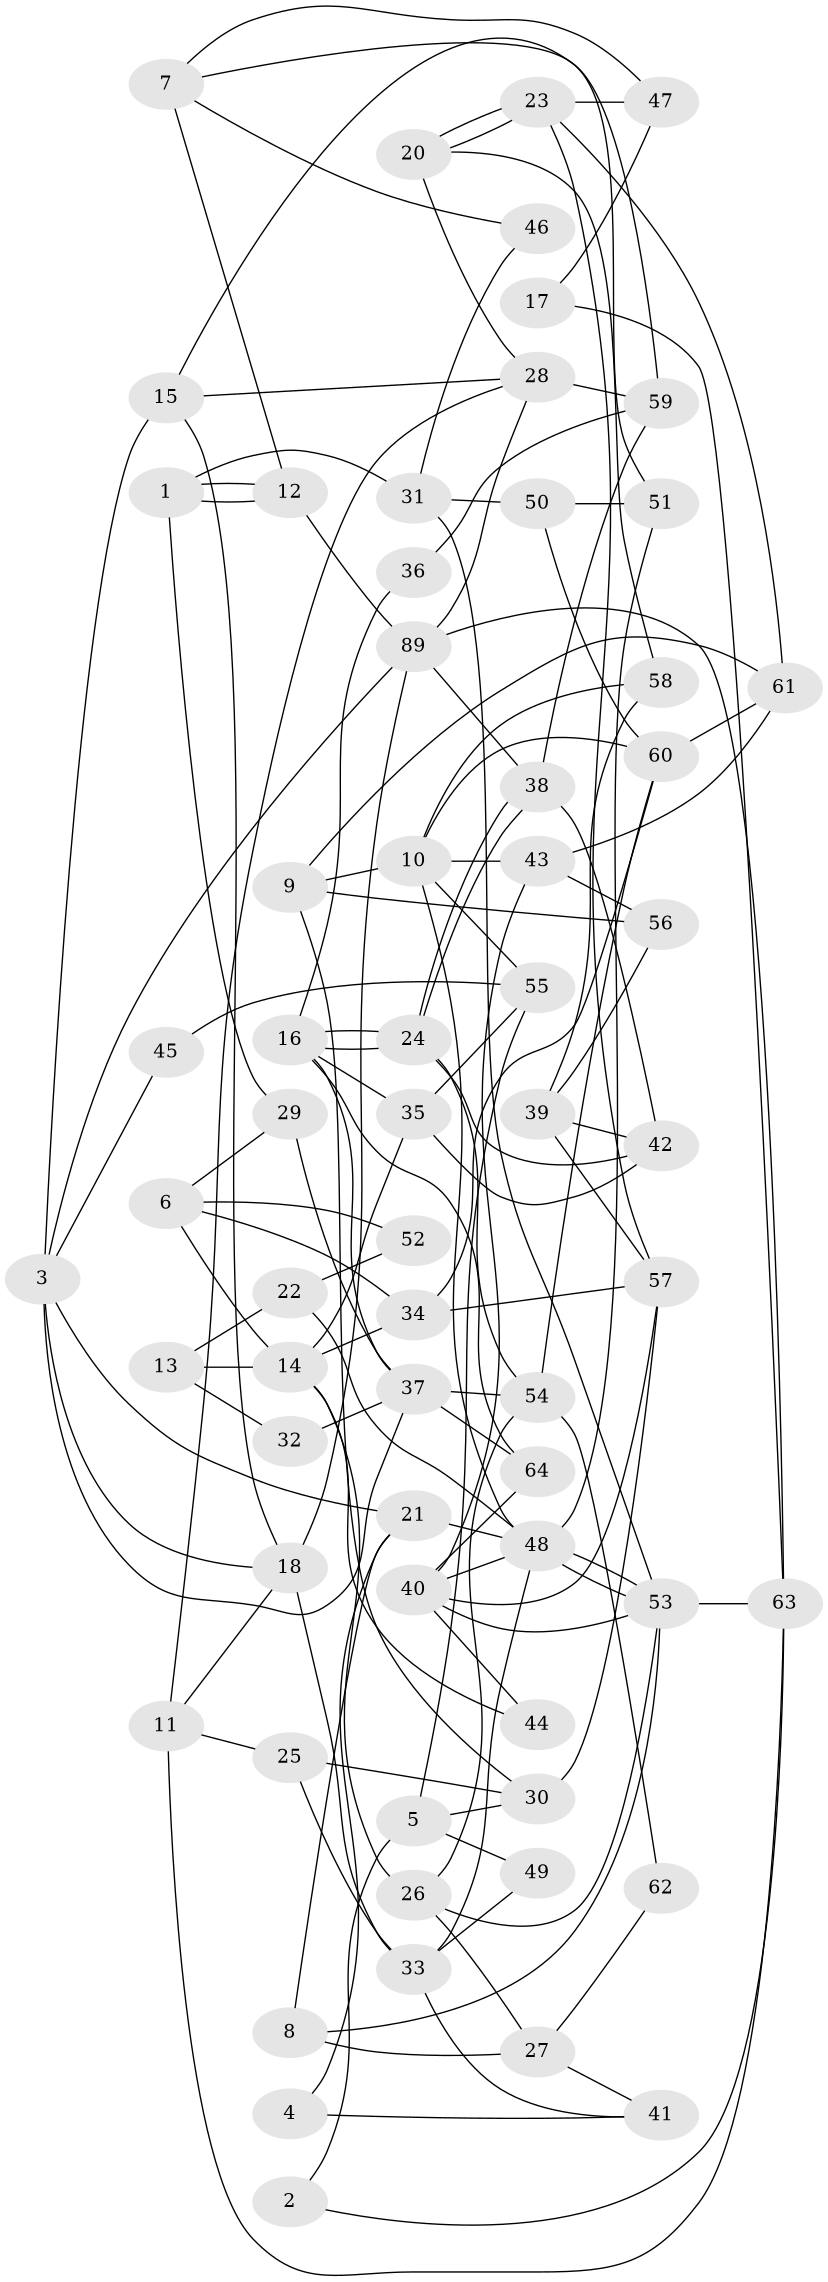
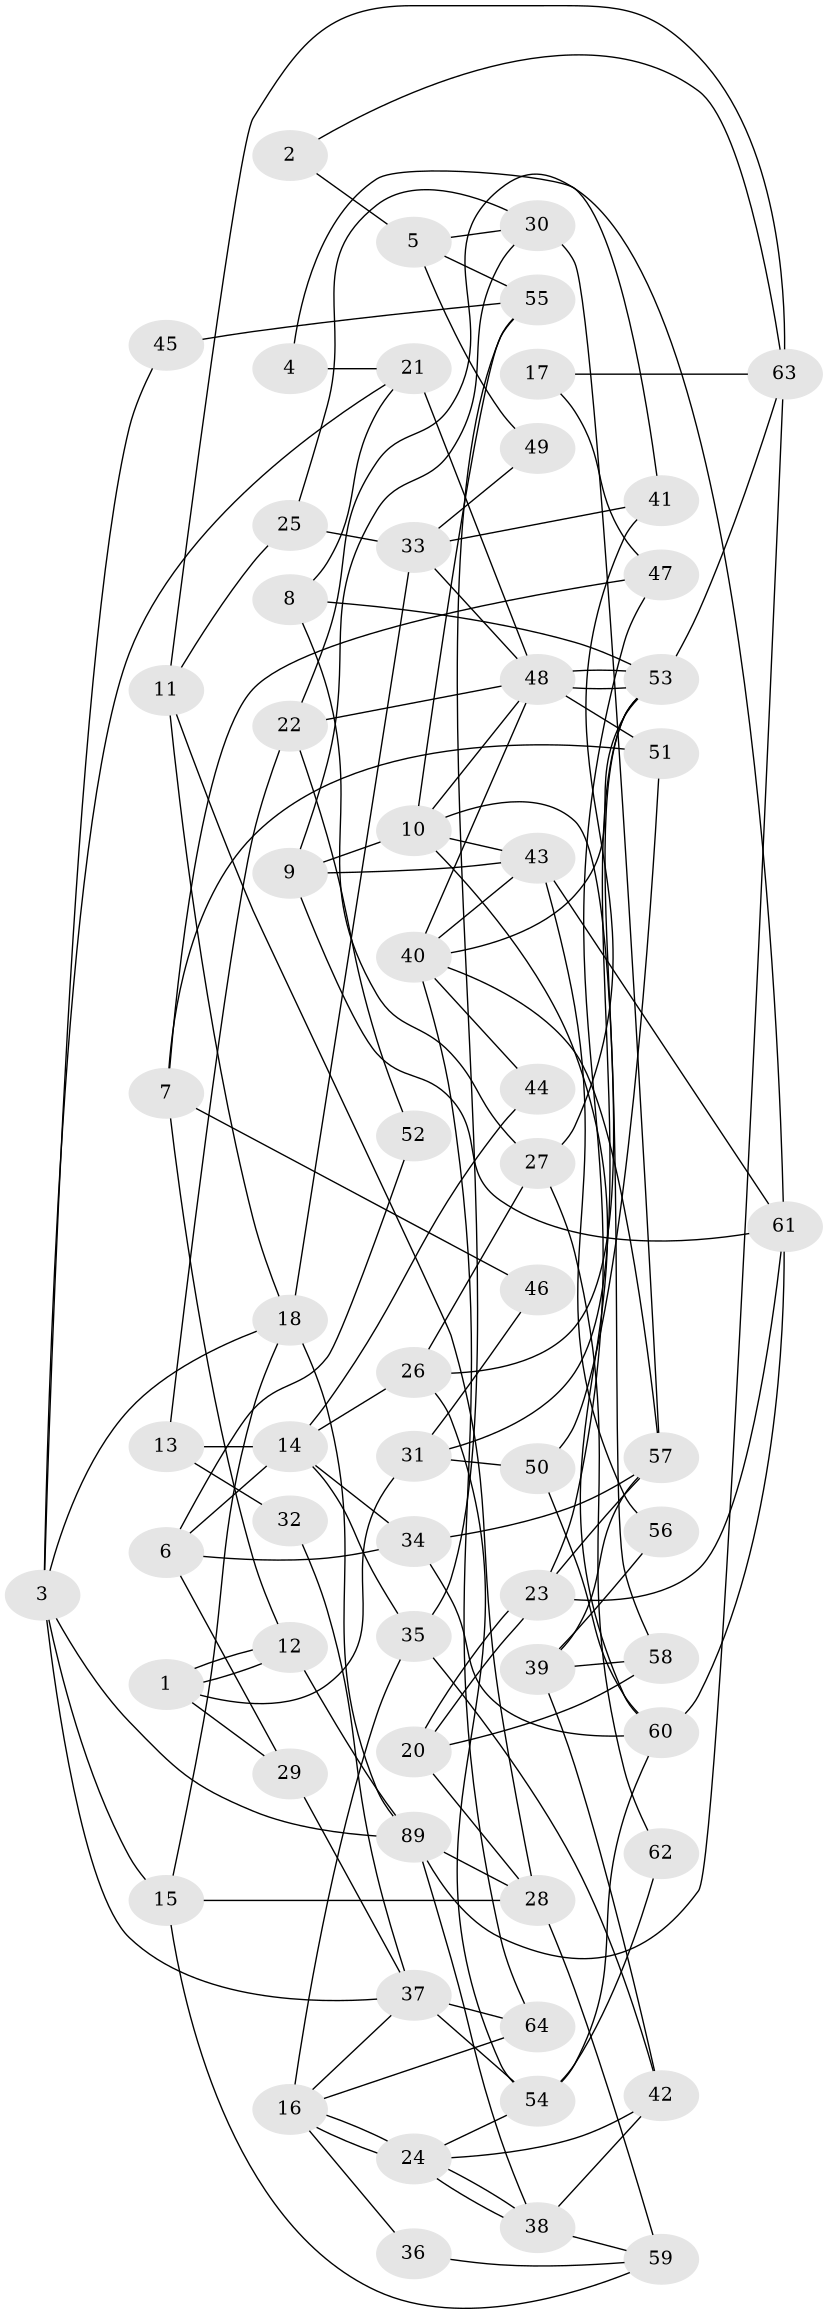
edge "22" -- "61": added
edge "9" -- "56": now "9" -- "43"
